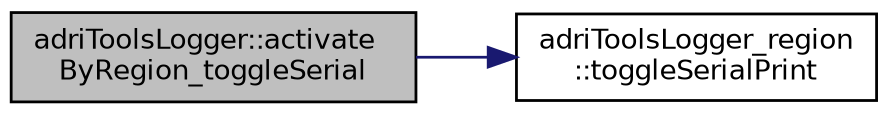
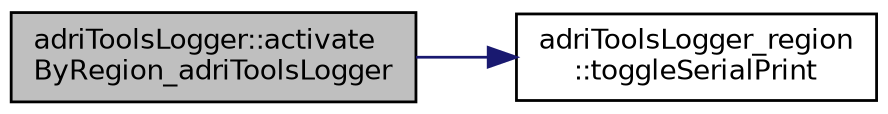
node "adriToolsLogger::activate ByRegion_toggleSerial": label "adriToolsLogger::activate ByRegion_toggleSerial" -> "adriToolsLogger::activate ByRegion_adriToolsLogger"
